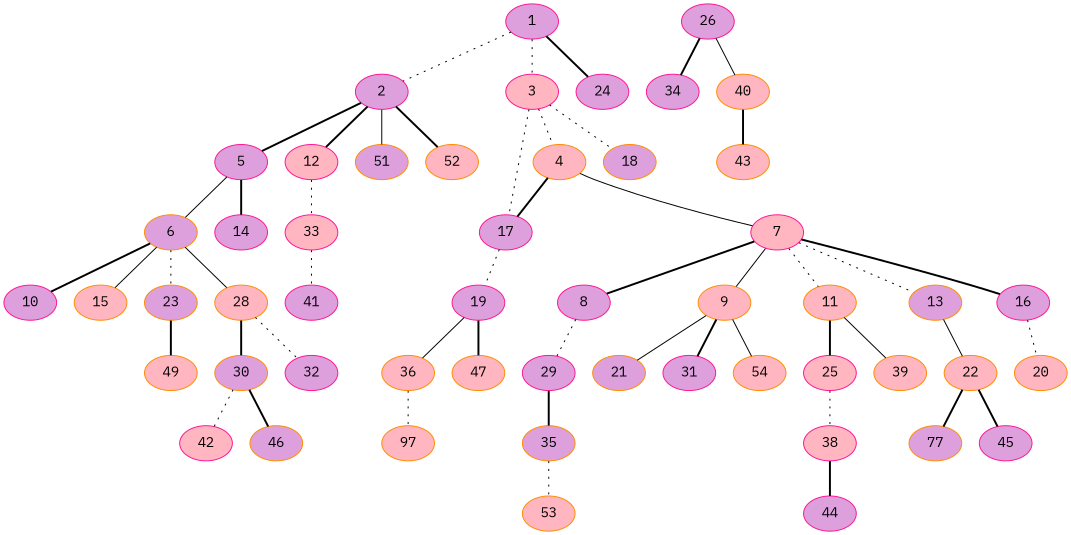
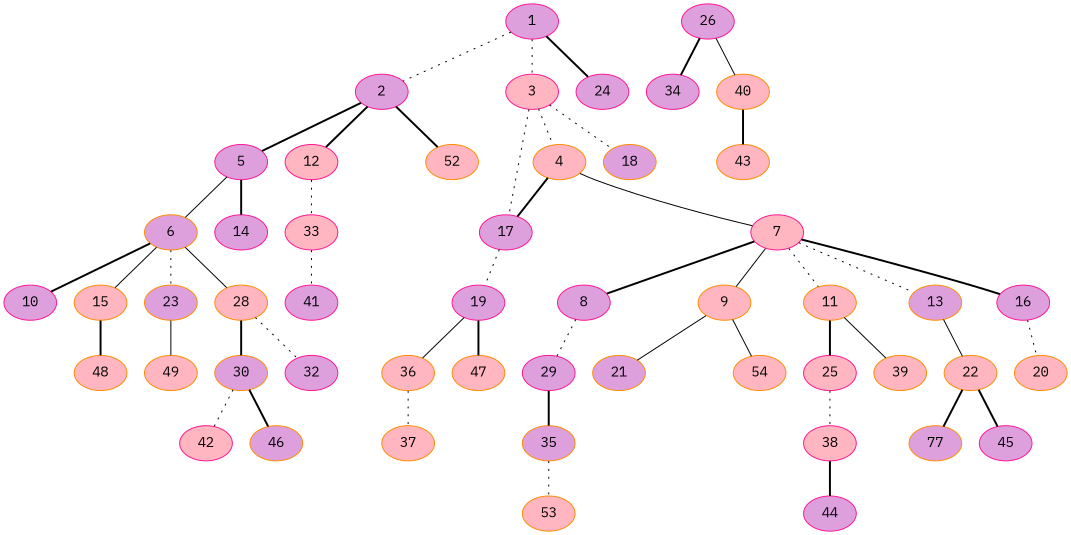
node "51": removed
edge "23" -- "49": style bold -> solid
node "48": added
node "31": removed
node "97": label "97" -> "37"
